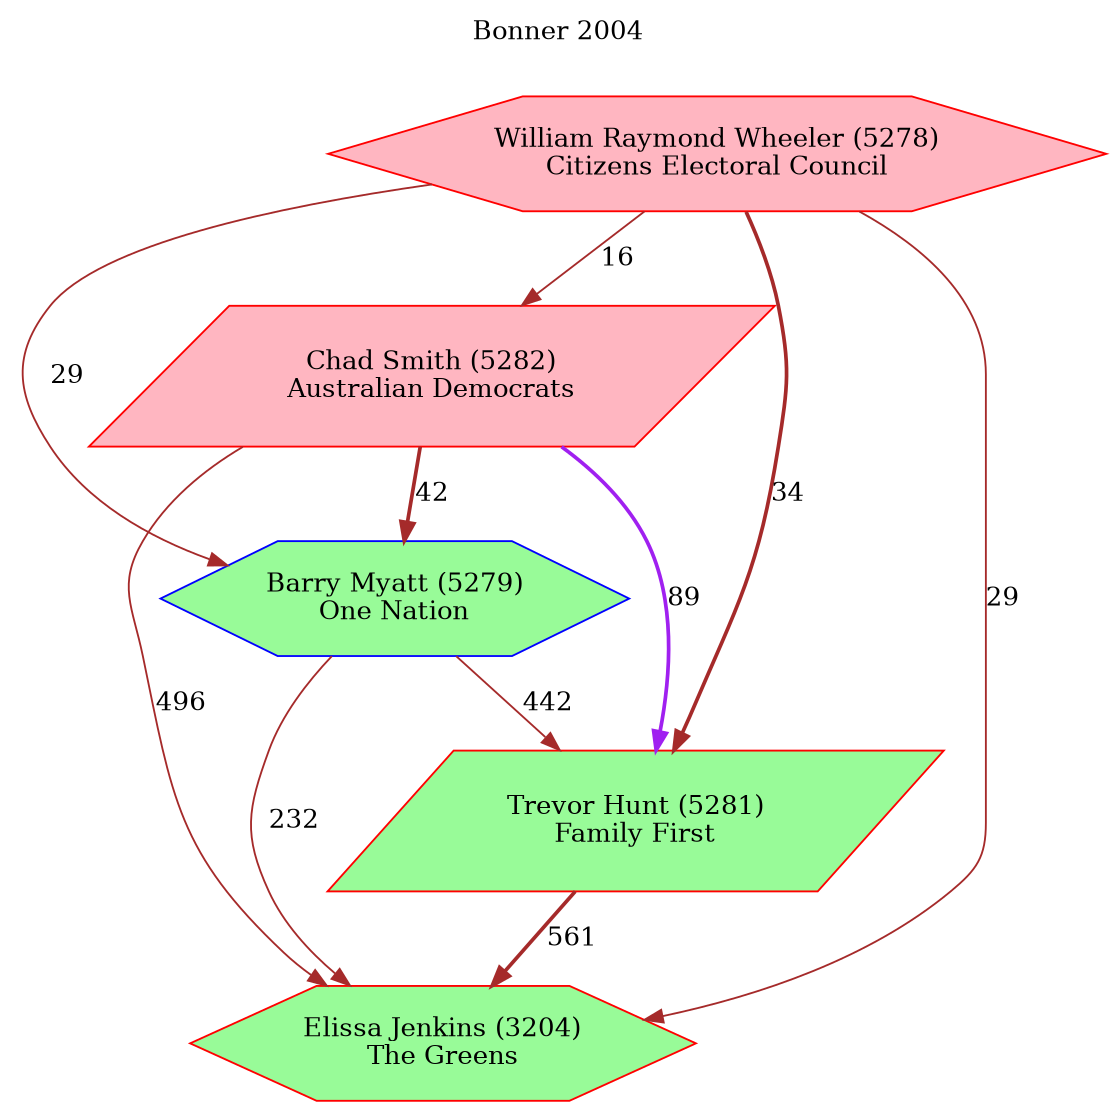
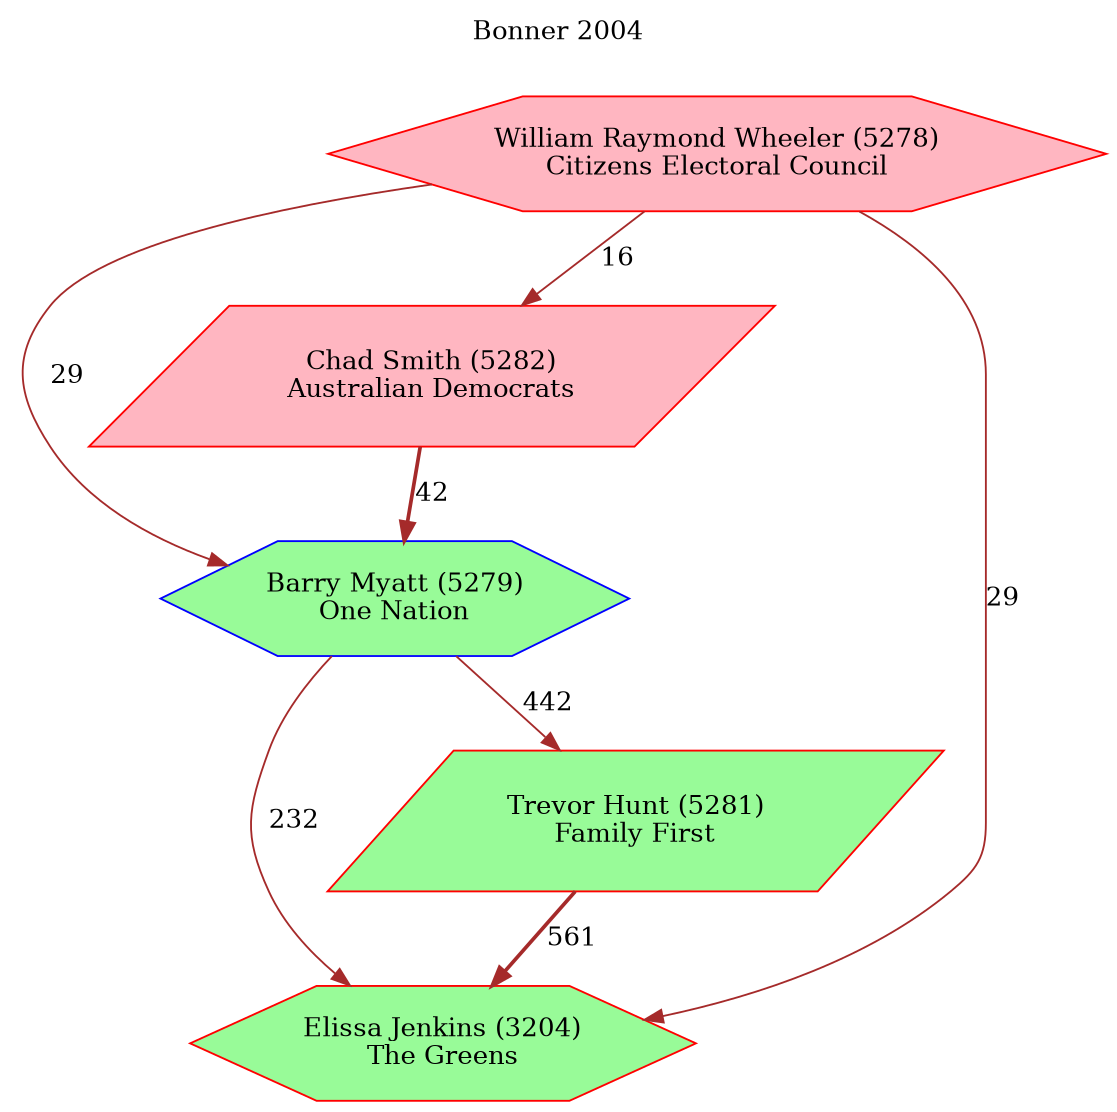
edge "William Raymond Wheeler (5278) Citizens Electoral Council" -> "Trevor Hunt (5281) Family First": removed, label "34"
edge "Chad Smith (5282) Australian Democrats" -> "Trevor Hunt (5281) Family First": removed, label "89"
edge "Chad Smith (5282) Australian Democrats" -> "Elissa Jenkins (3204) The Greens": removed, label "496"
